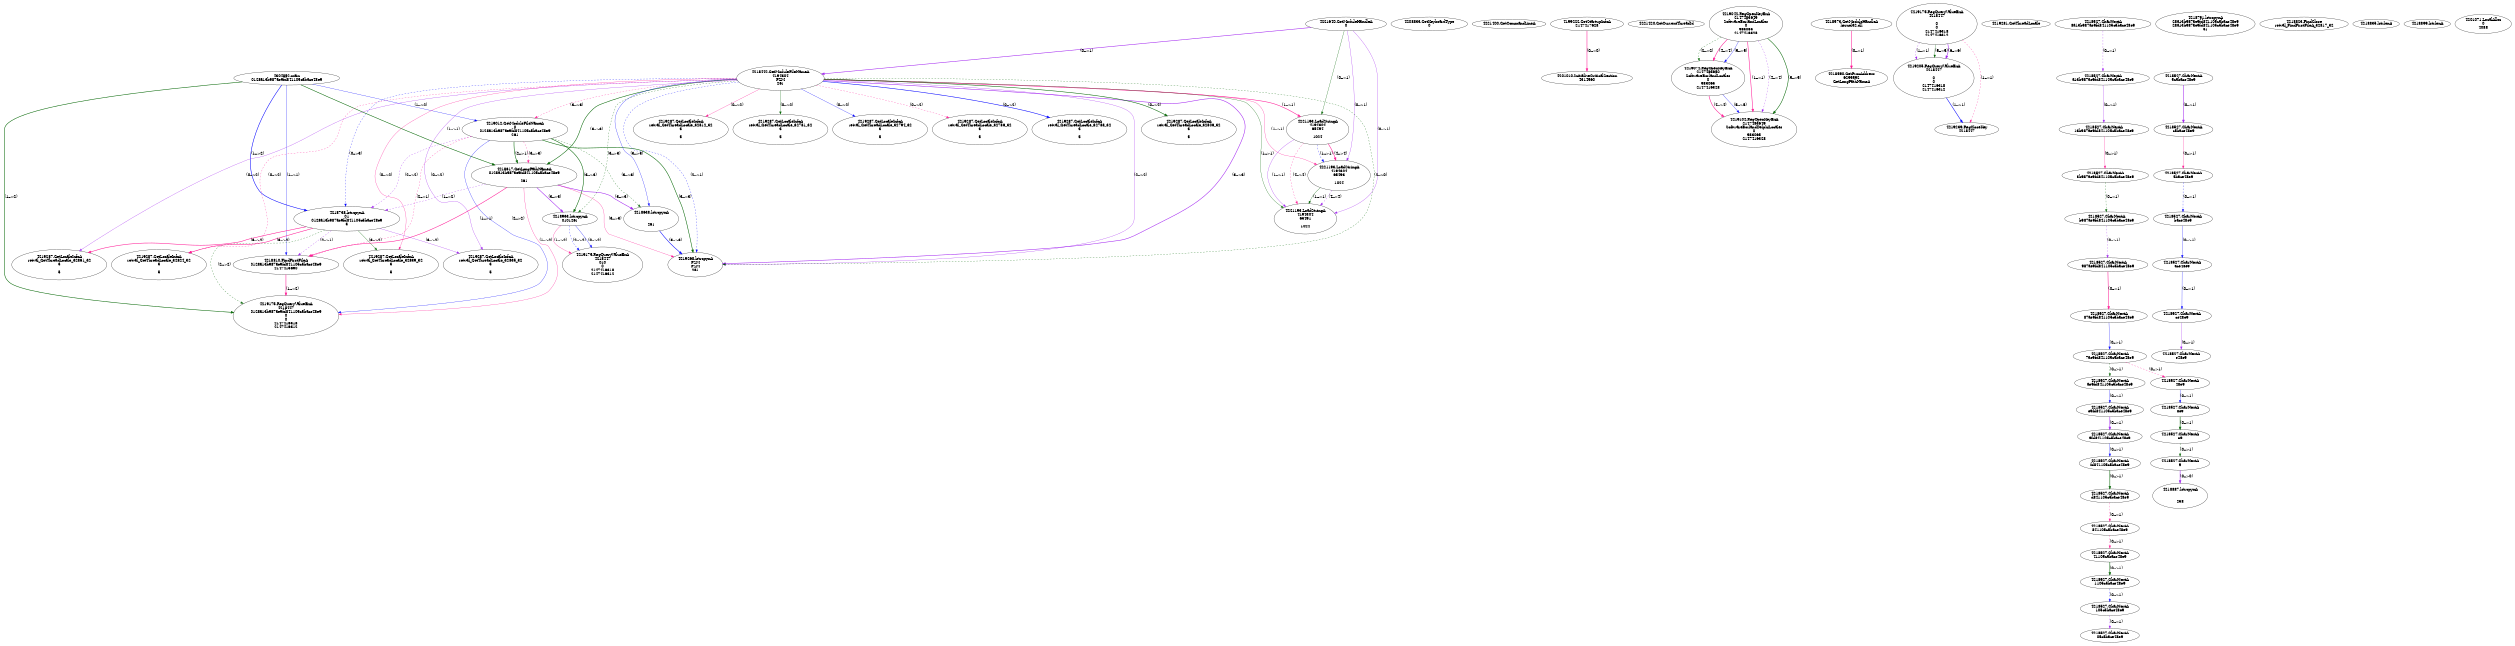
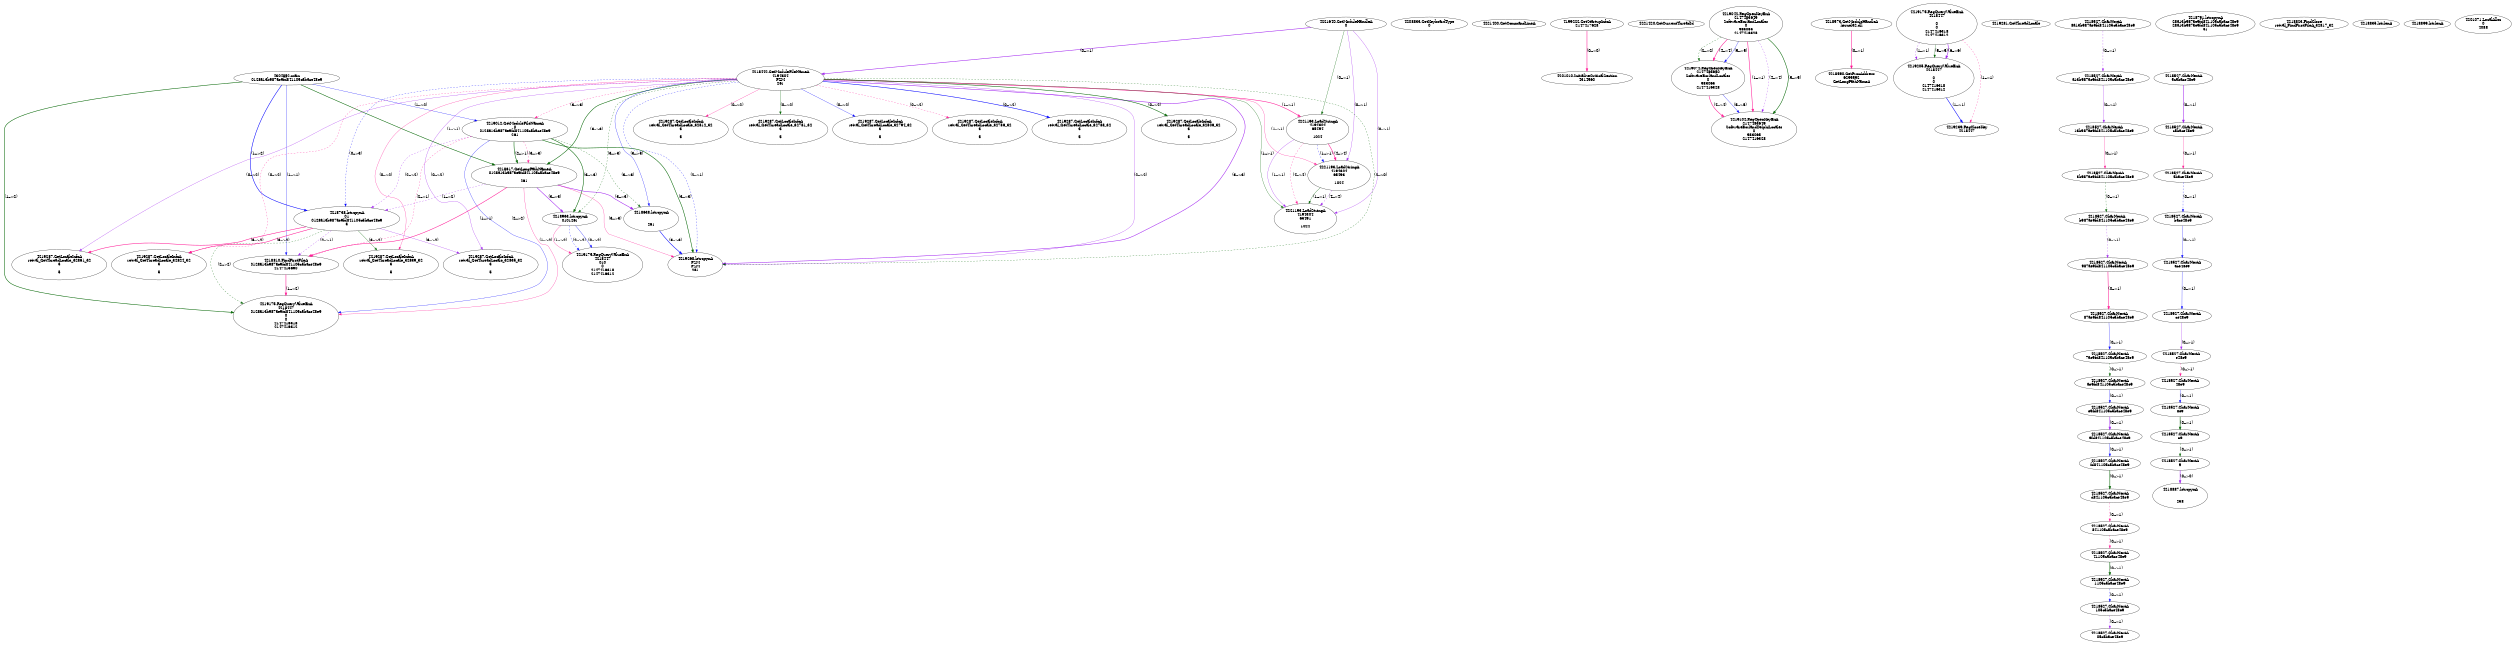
edge "4218527.CharNextA 7ae9fd841105c5bace48e9" -> "4218527.CharNextA 48e9": now "4218527.CharNextA e48e9" -> "4218527.CharNextA 48e9"
